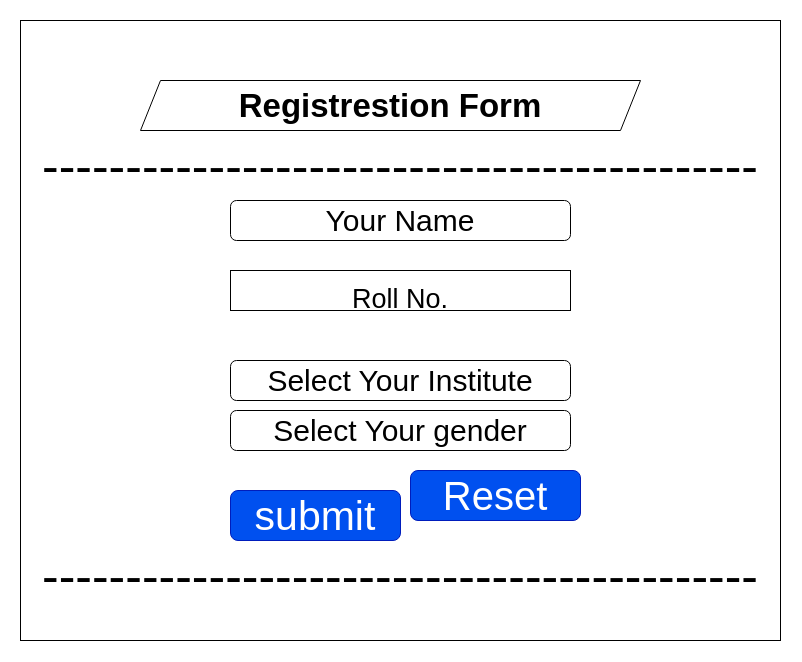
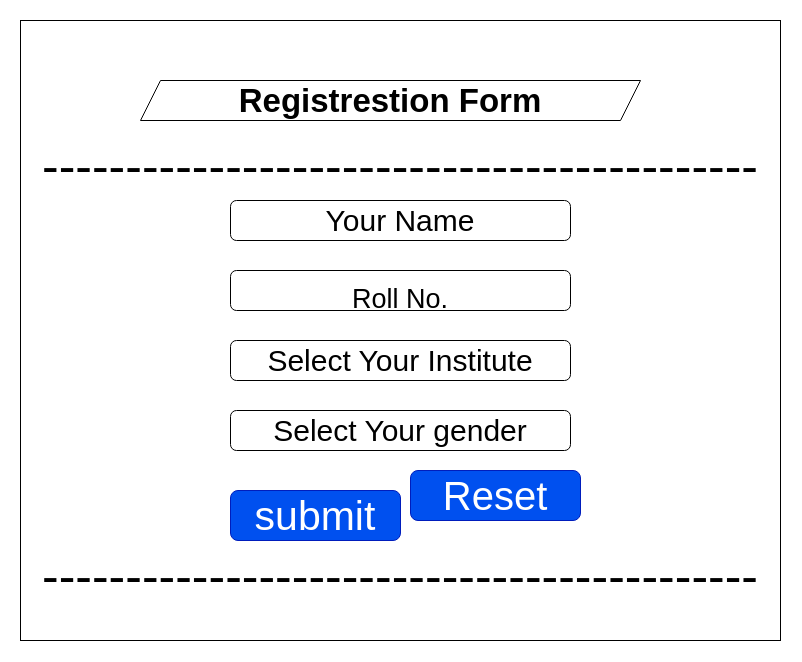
node "Registrestion Form": size 500x50 -> 500x40
node "Roll No.": shape rectangle -> rounded rectangle
node "Select Your Institute": moved (401, 381) -> (401, 361)
